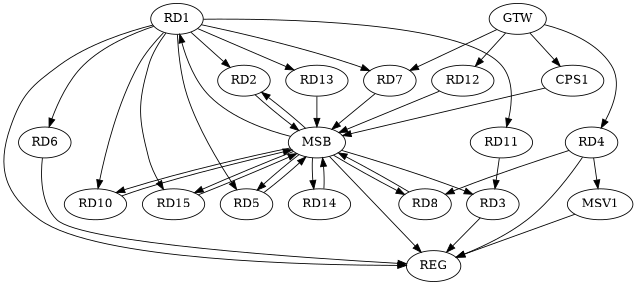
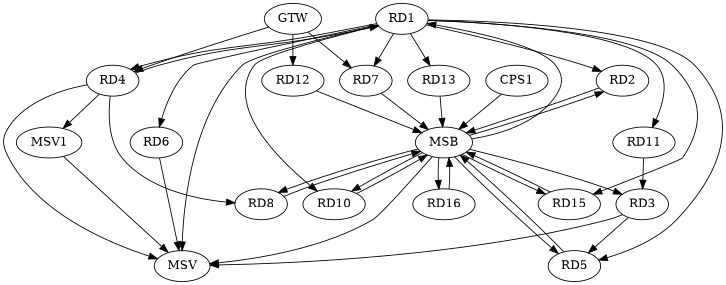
edge "RD1" -> "RD4": added
edge "GTW" -> "CPS1": removed
edge "RD4" -> "RD1": added
node "RD14": label "RD14" -> "RD16"
edge "RD3" -> "RD5": added
node "REG": label "REG" -> "MSV"
